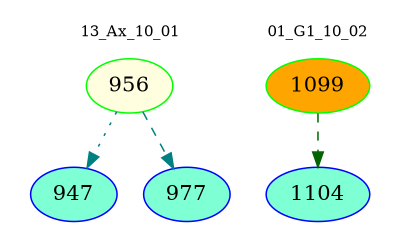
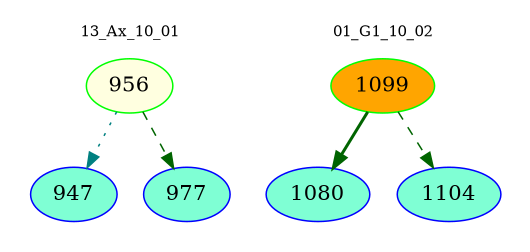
edge "956" -> "977": color teal -> darkgreen
node "1080": added
